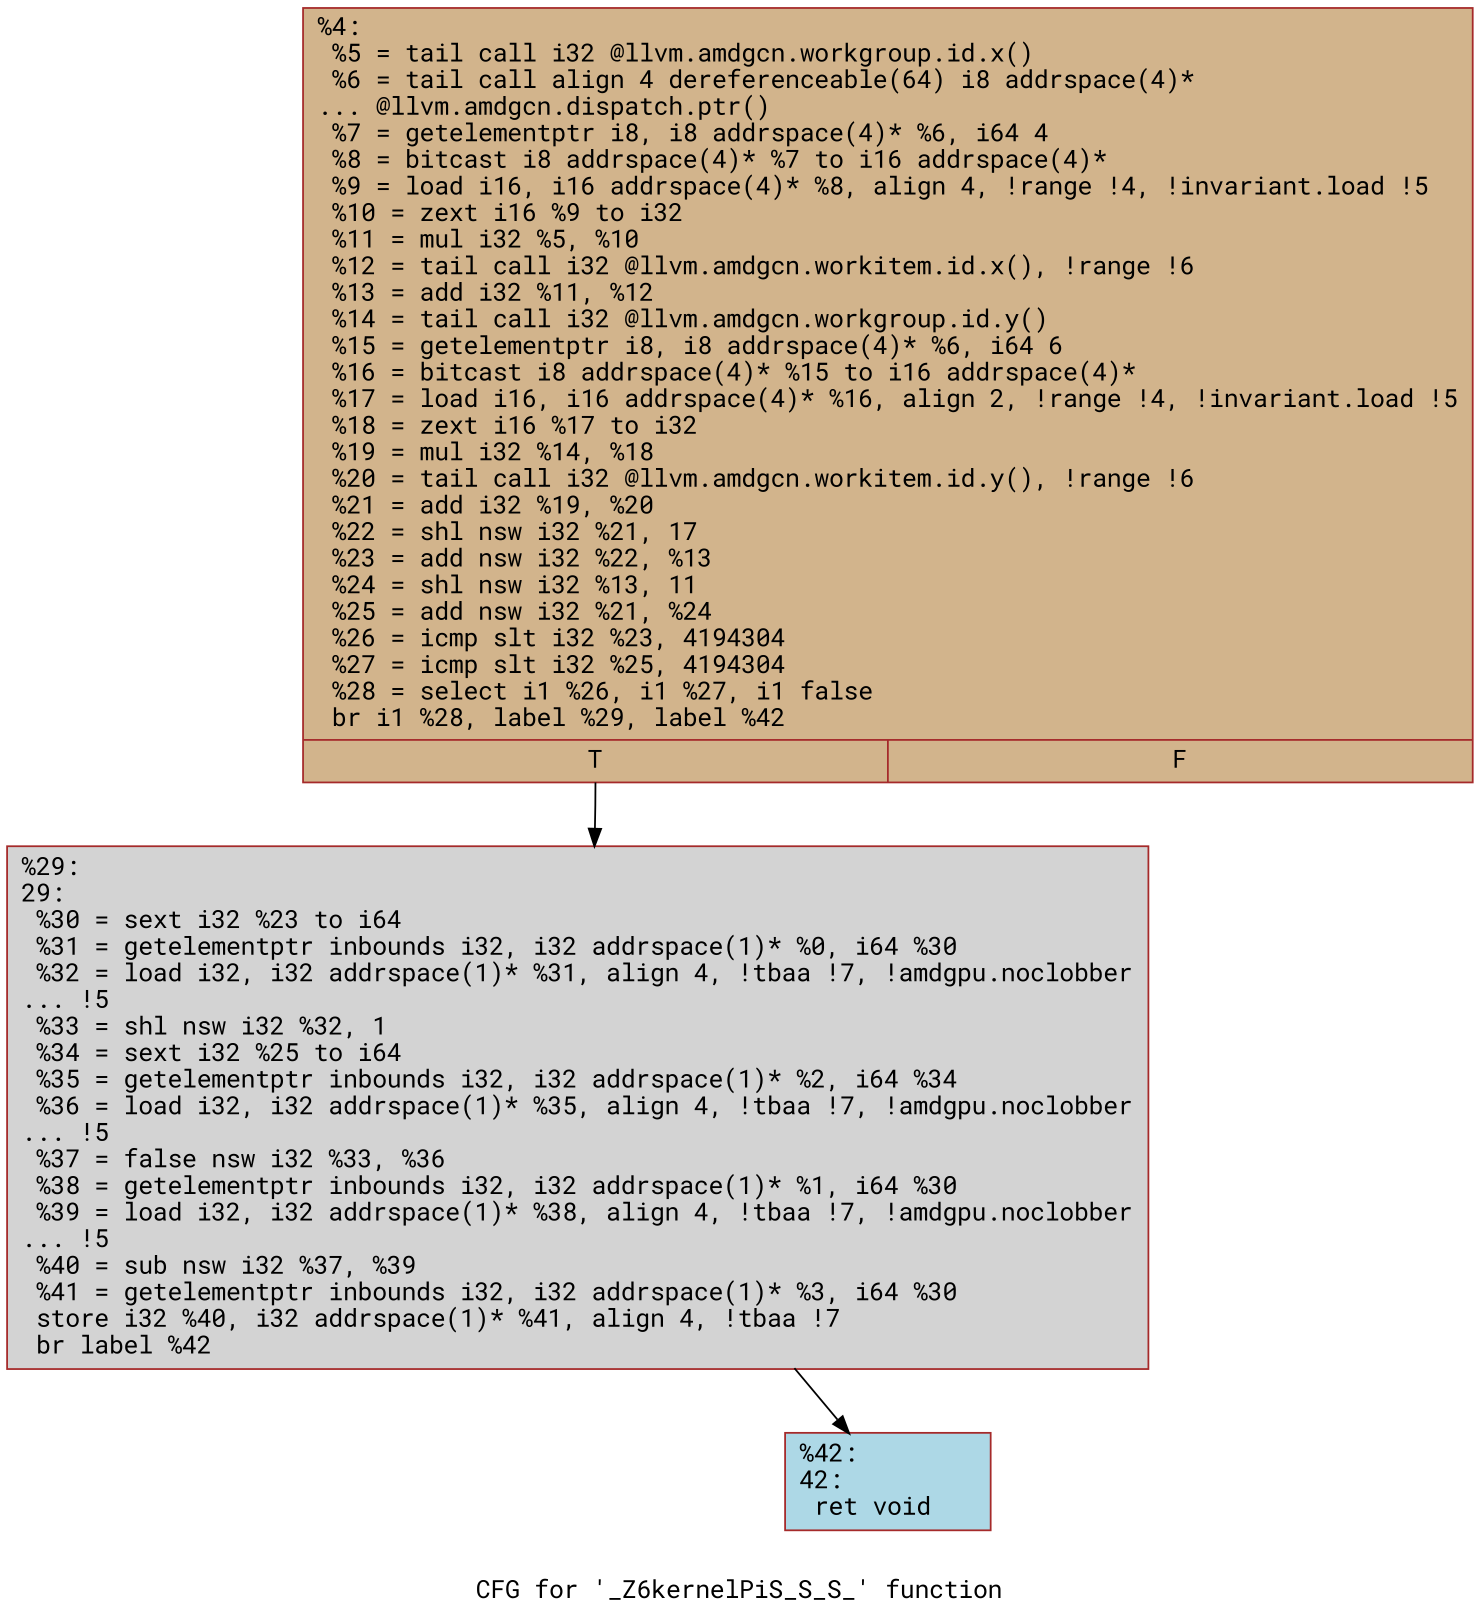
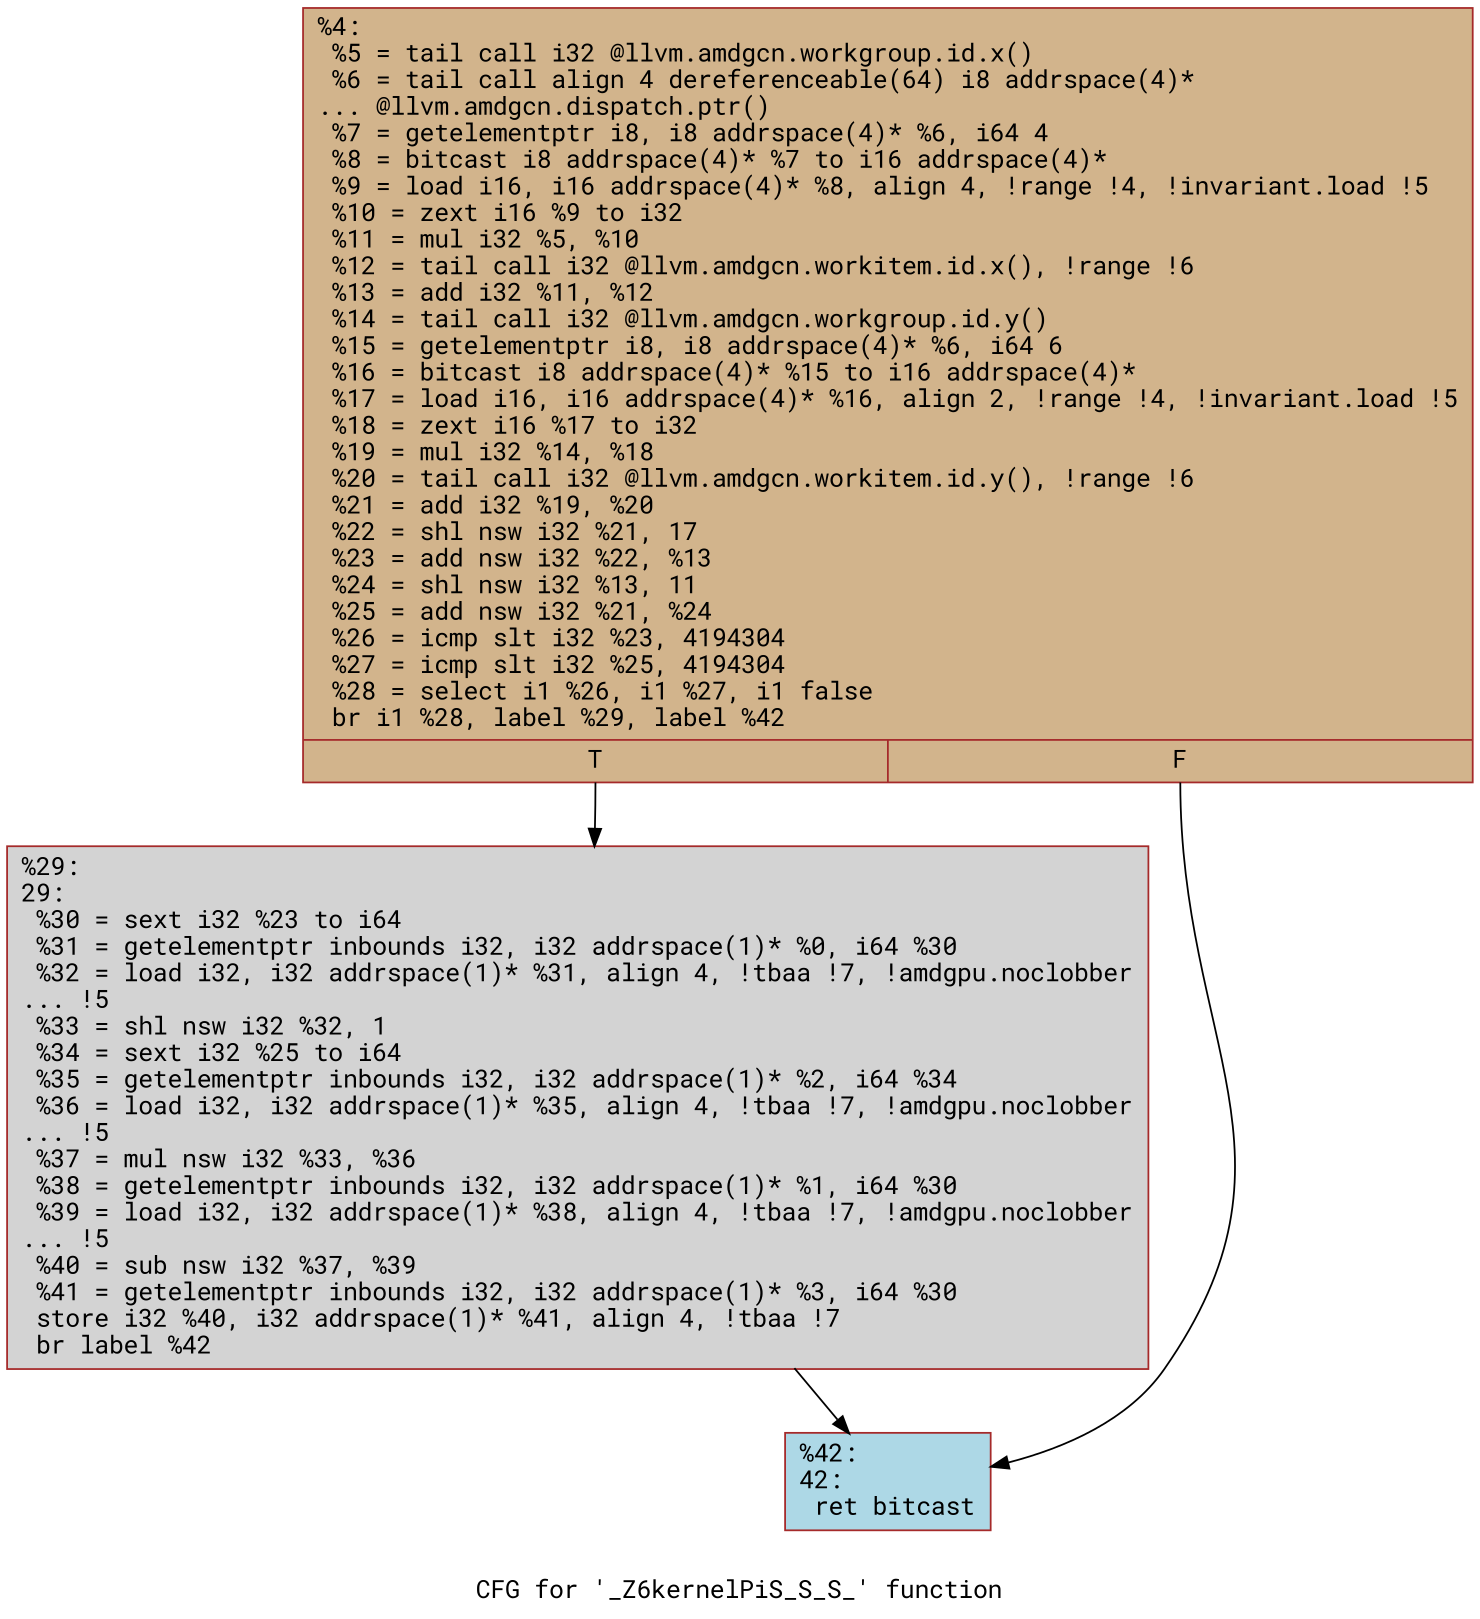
node "%29:": text "%37 = false nsw i32 %33, %36" -> "%37 = mul nsw i32 %33, %36"
edge "%4:" -> "%42:": added
node "%42:": text "ret void" -> "ret bitcast"
